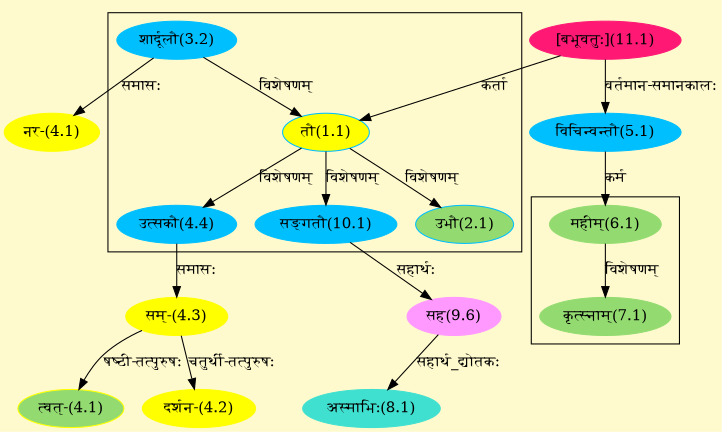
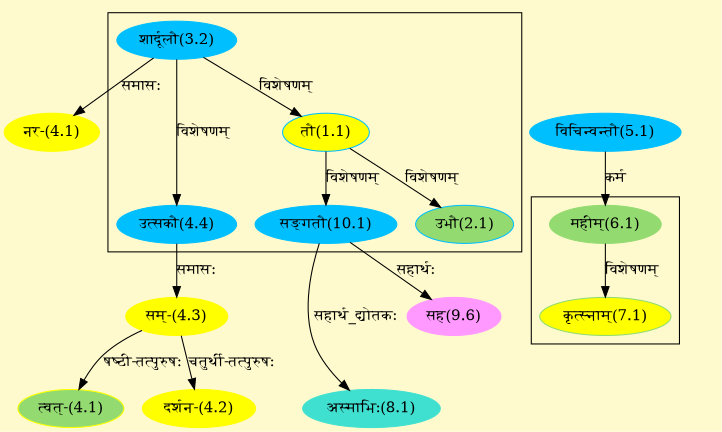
node "[बभूवतुः](11.1)": removed
edge "तौ(1.1)" -> "उत्सकौ(4.4)": now "शार्दूलौ(3.2)" -> "उत्सकौ(4.4)"
node "कृत्स्नाम्(7.1)": fillcolor #93db70 -> #ffff00
edge "सह(9.6)" -> "अस्माभिः(8.1)": now "सङ्गतौ(10.1)" -> "अस्माभिः(8.1)"
